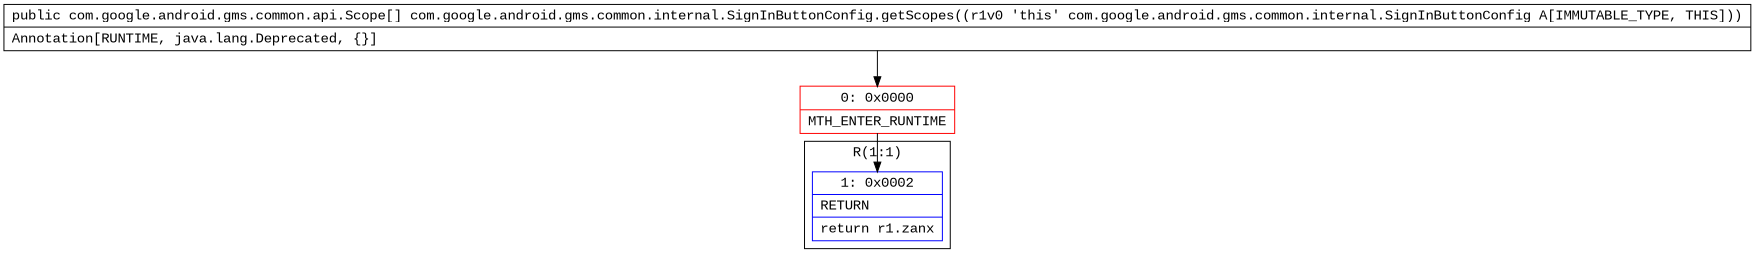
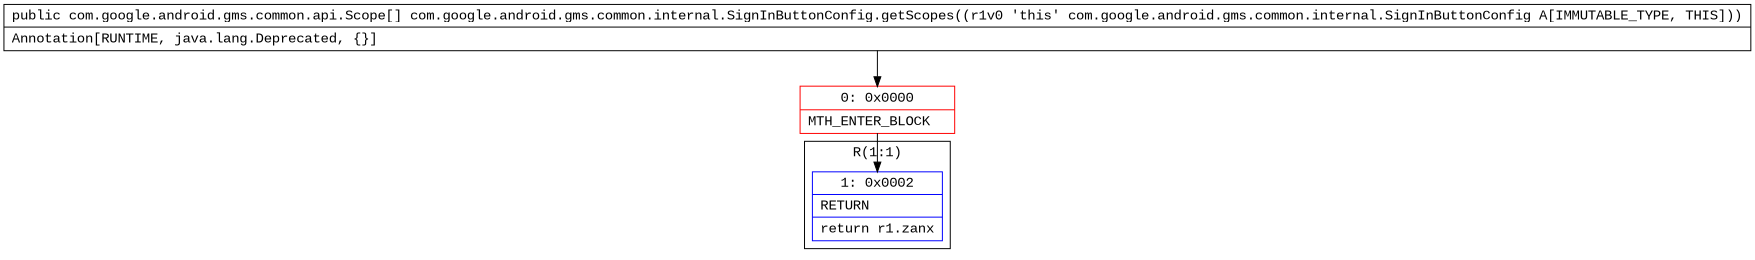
node "0: 0x0000": text "MTH_ENTER_RUNTIME" -> "MTH_ENTER_BLOCK"
